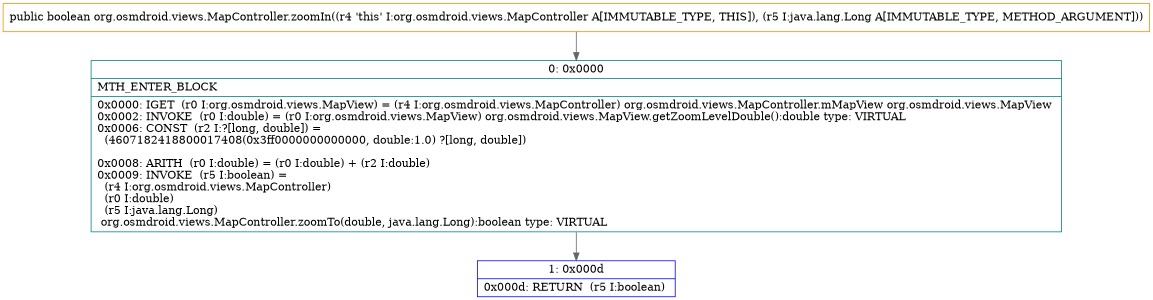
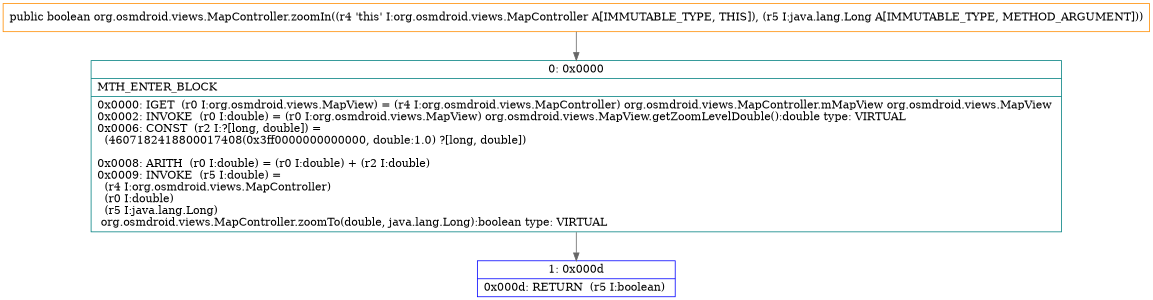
node "0: 0x0000": text "0x0009: INVOKE  (r5 I:boolean) =" -> "0x0009: INVOKE  (r5 I:double) ="
